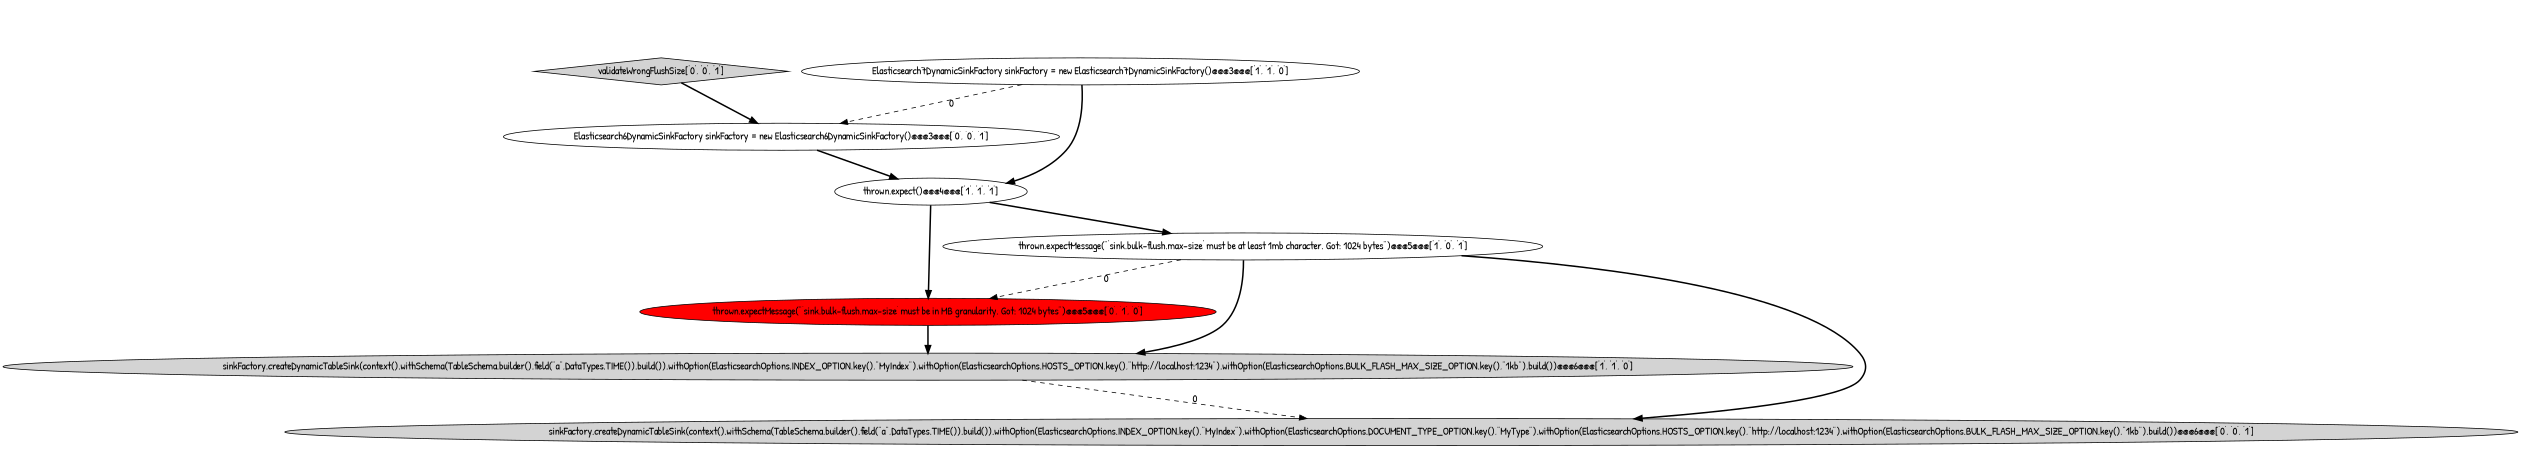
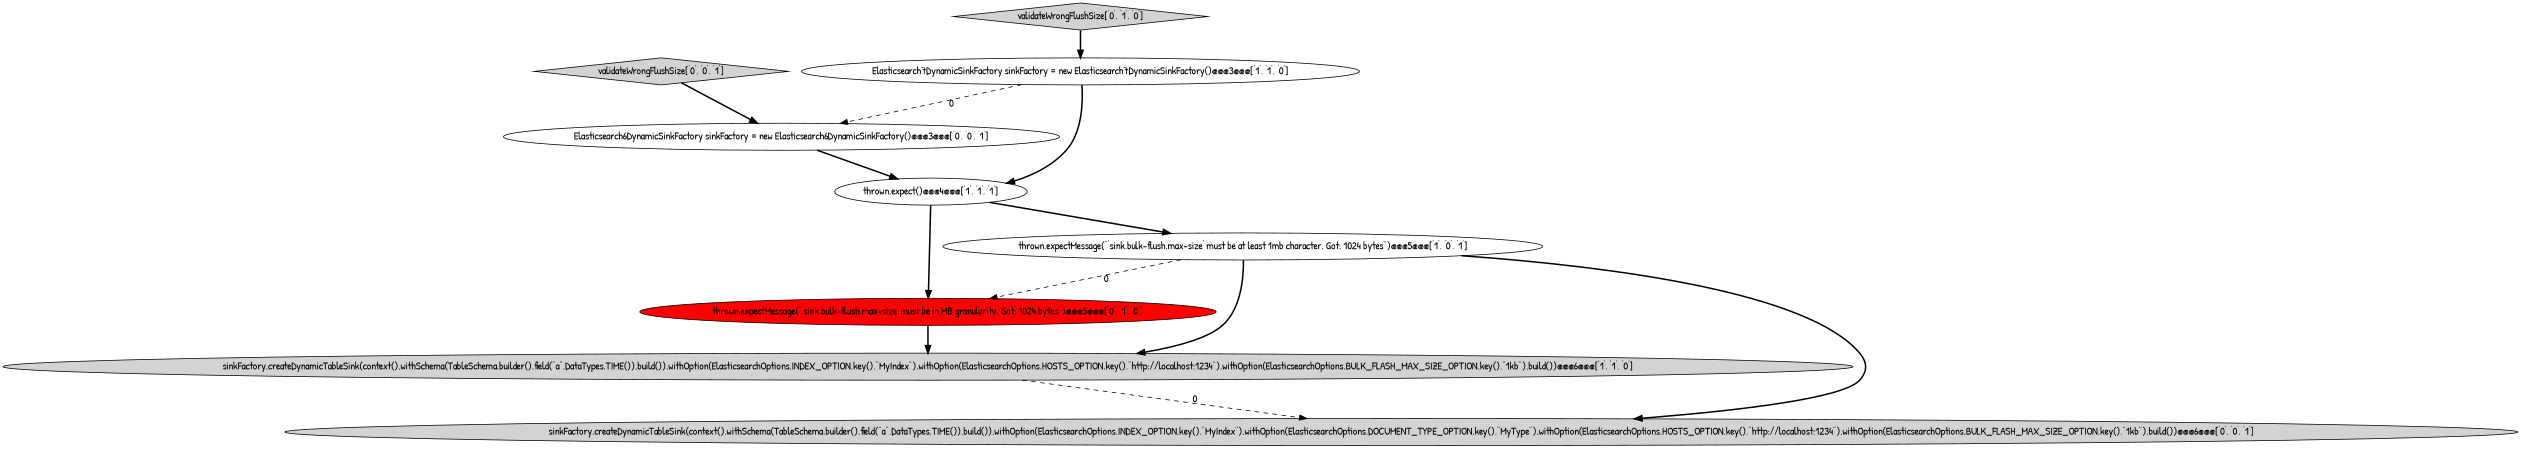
node "validateWrongFlushSize['0', '1', '0']": added
